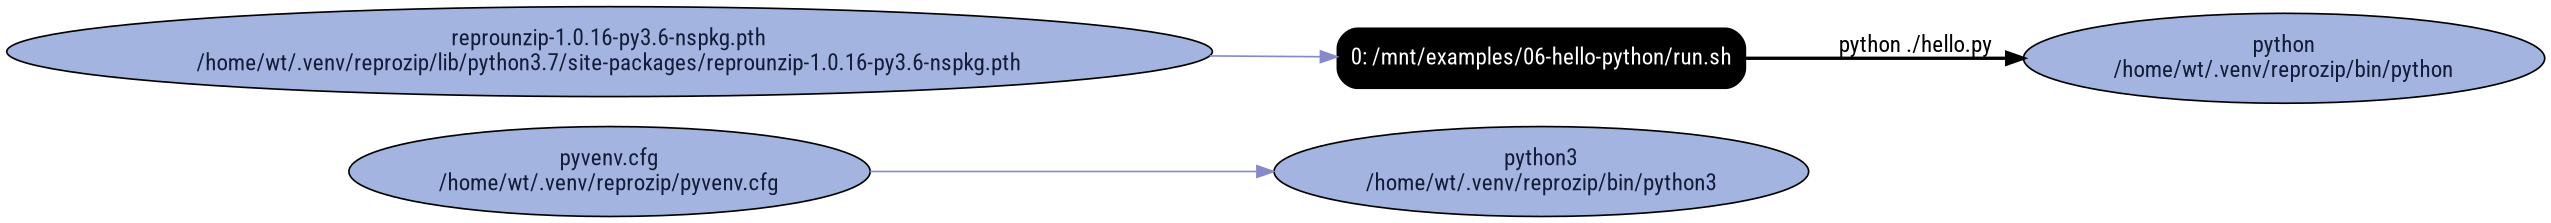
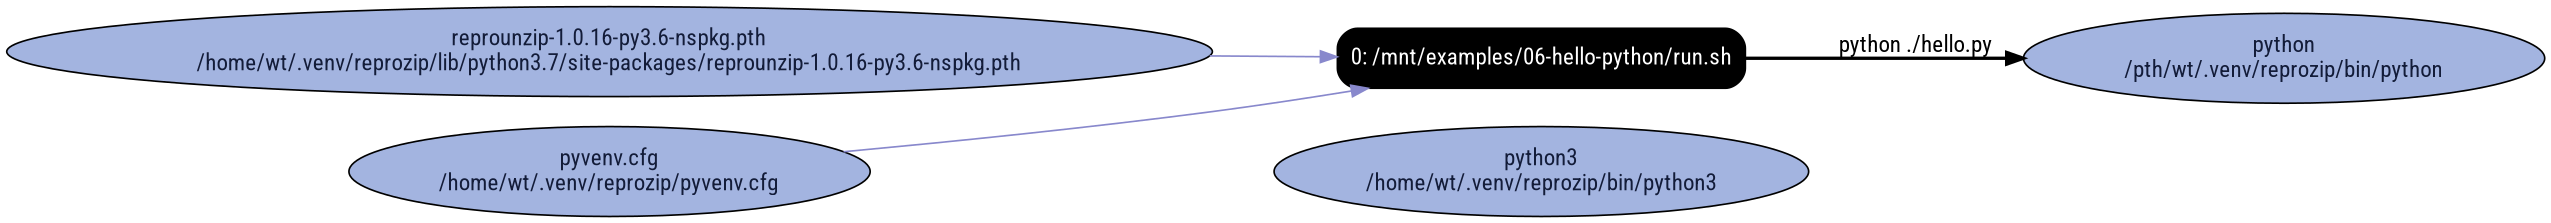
node "python /home/wt/.venv/reprozip/bin/python": label "python /home/wt/.venv/reprozip/bin/python" -> "python /pth/wt/.venv/reprozip/bin/python"
edge "pyvenv.cfg /home/wt/.venv/reprozip/pyvenv.cfg" -> "python3 /home/wt/.venv/reprozip/bin/python3": now "pyvenv.cfg /home/wt/.venv/reprozip/pyvenv.cfg" -> "0: /mnt/examples/06-hello-python/run.sh"
